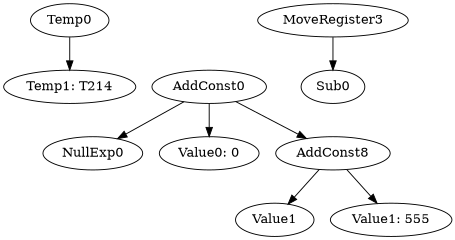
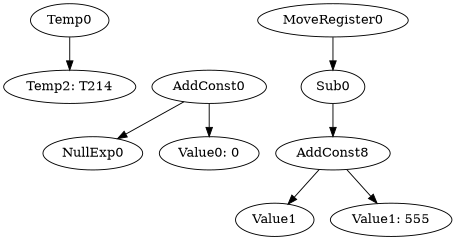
node "MoveRegister3": label "MoveRegister3" -> "MoveRegister0"
node "Temp1: T214": label "Temp1: T214" -> "Temp2: T214"
edge "AddConst0" -> "AddConst8": now "Sub0" -> "AddConst8"
